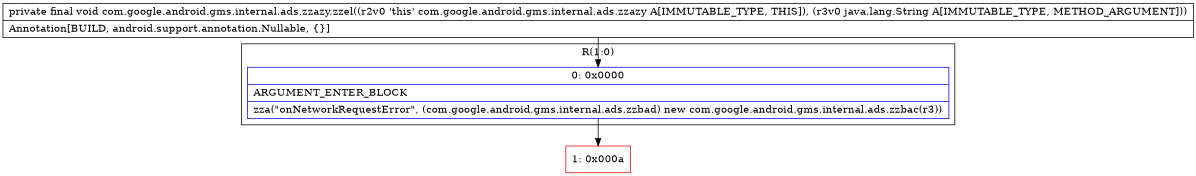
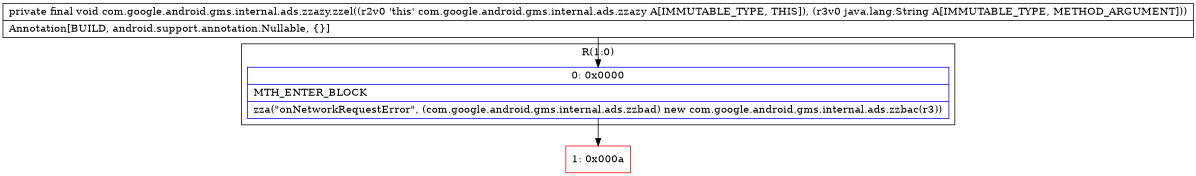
node "0: 0x0000": text "ARGUMENT_ENTER_BLOCK" -> "MTH_ENTER_BLOCK"
